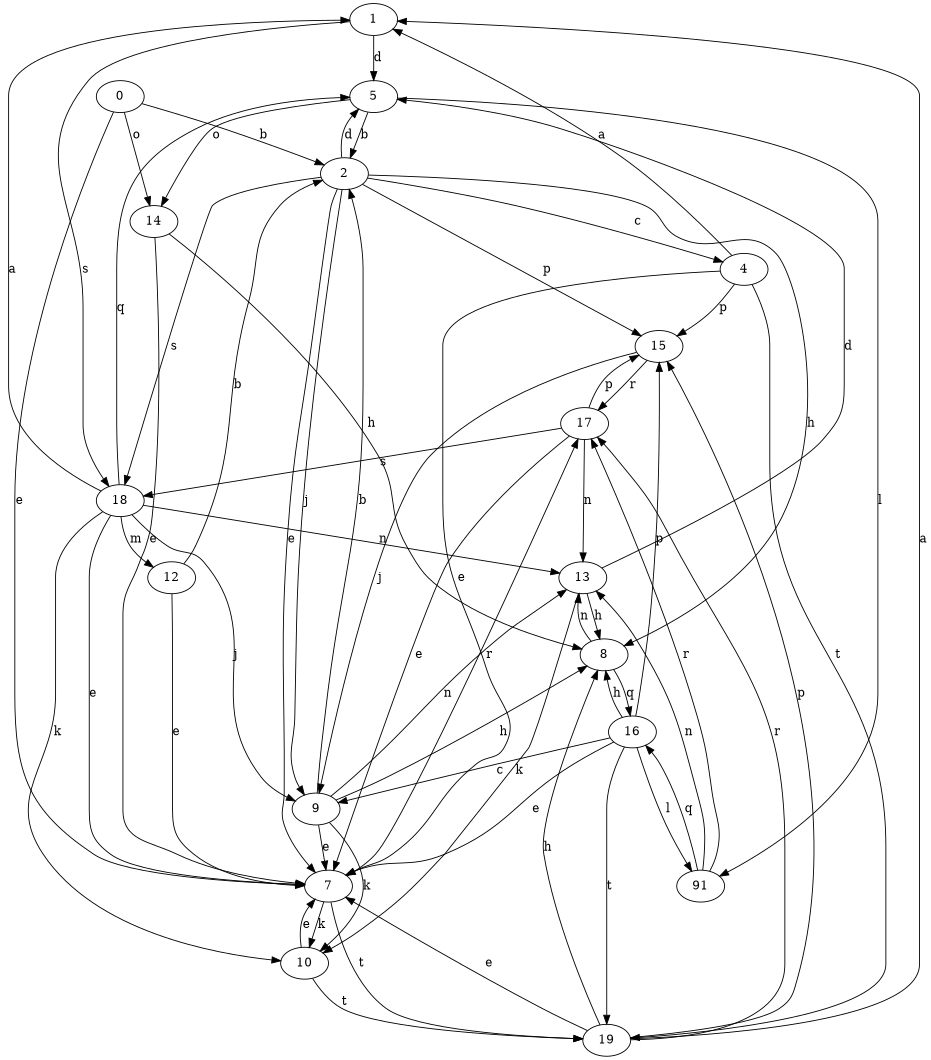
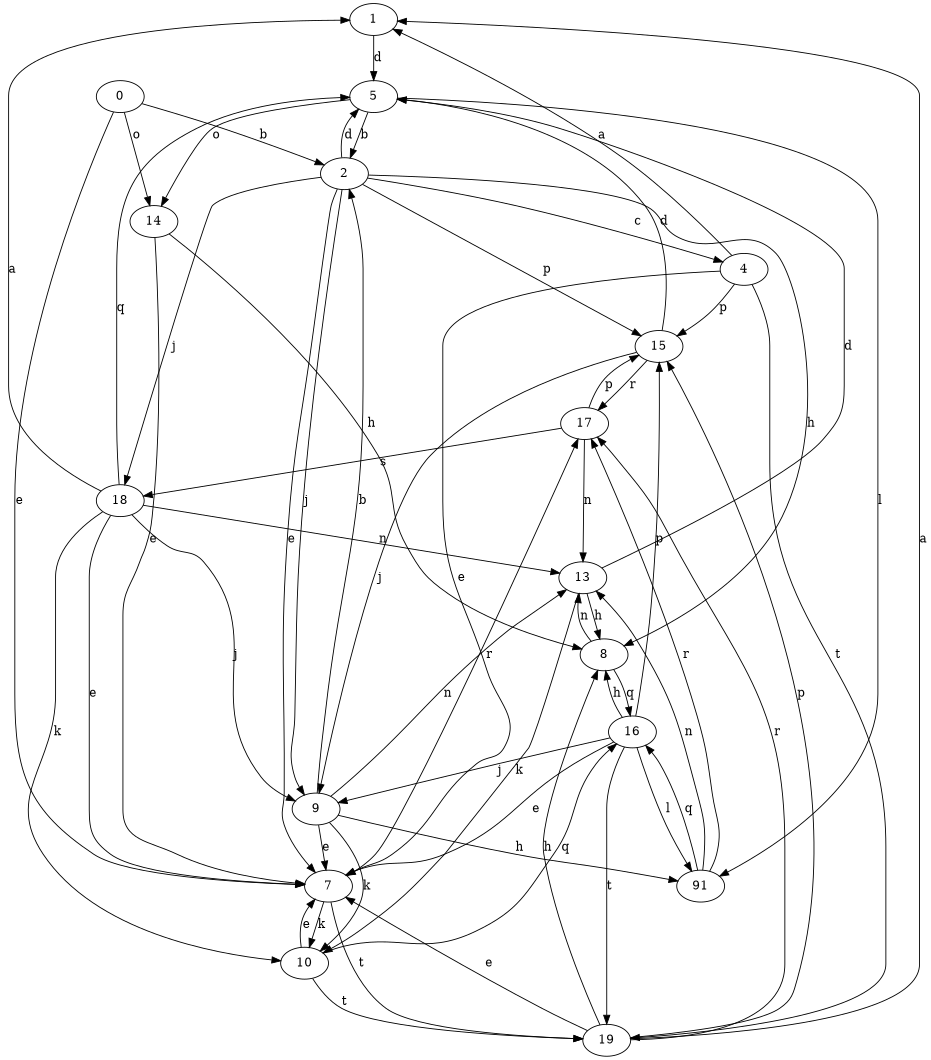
edge "1" -> "18": removed, label "s"
edge "15" -> "5": added, label "d"
edge "2" -> "18": label "s" -> "j"
node "12": removed
edge "17" -> "7": removed, label "e"
edge "9" -> "8": now "9" -> "91"
edge "16" -> "9": label "c" -> "j"
edge "10" -> "16": added, label "q"
